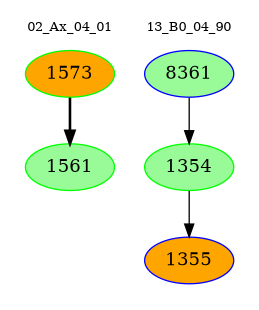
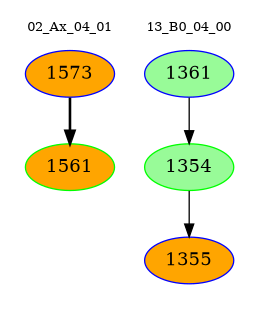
cluster "13_B0_04_90": label "13_B0_04_90" -> "13_B0_04_00"
node "1573": color green -> blue
node "8361": label "8361" -> "1361"
node "1561": fillcolor palegreen -> orange
